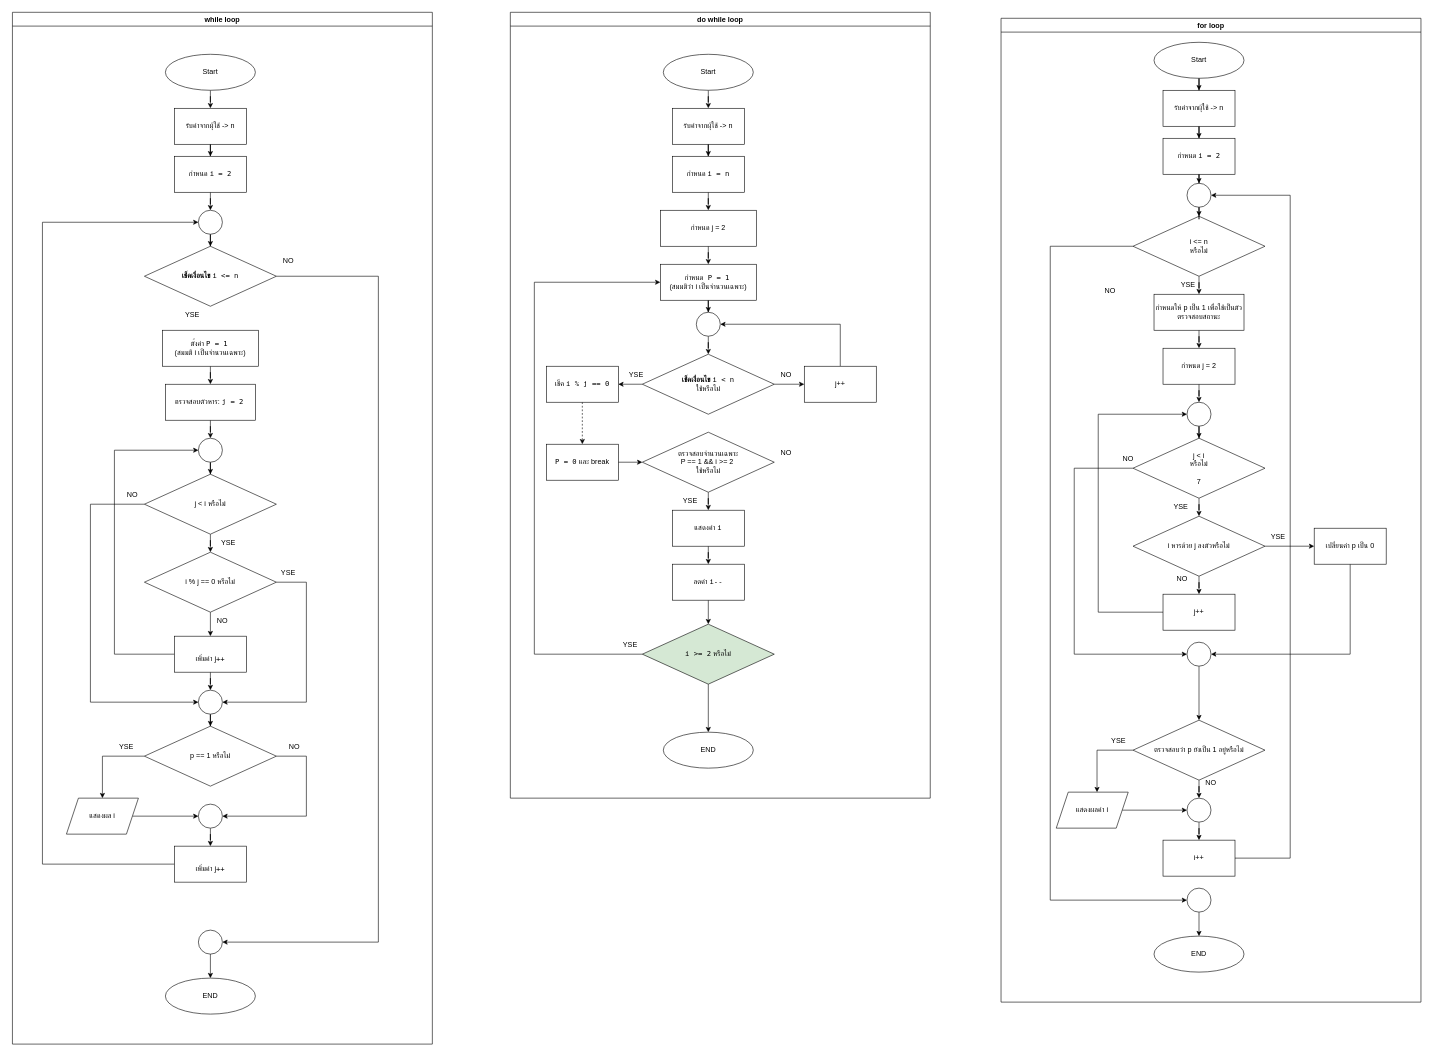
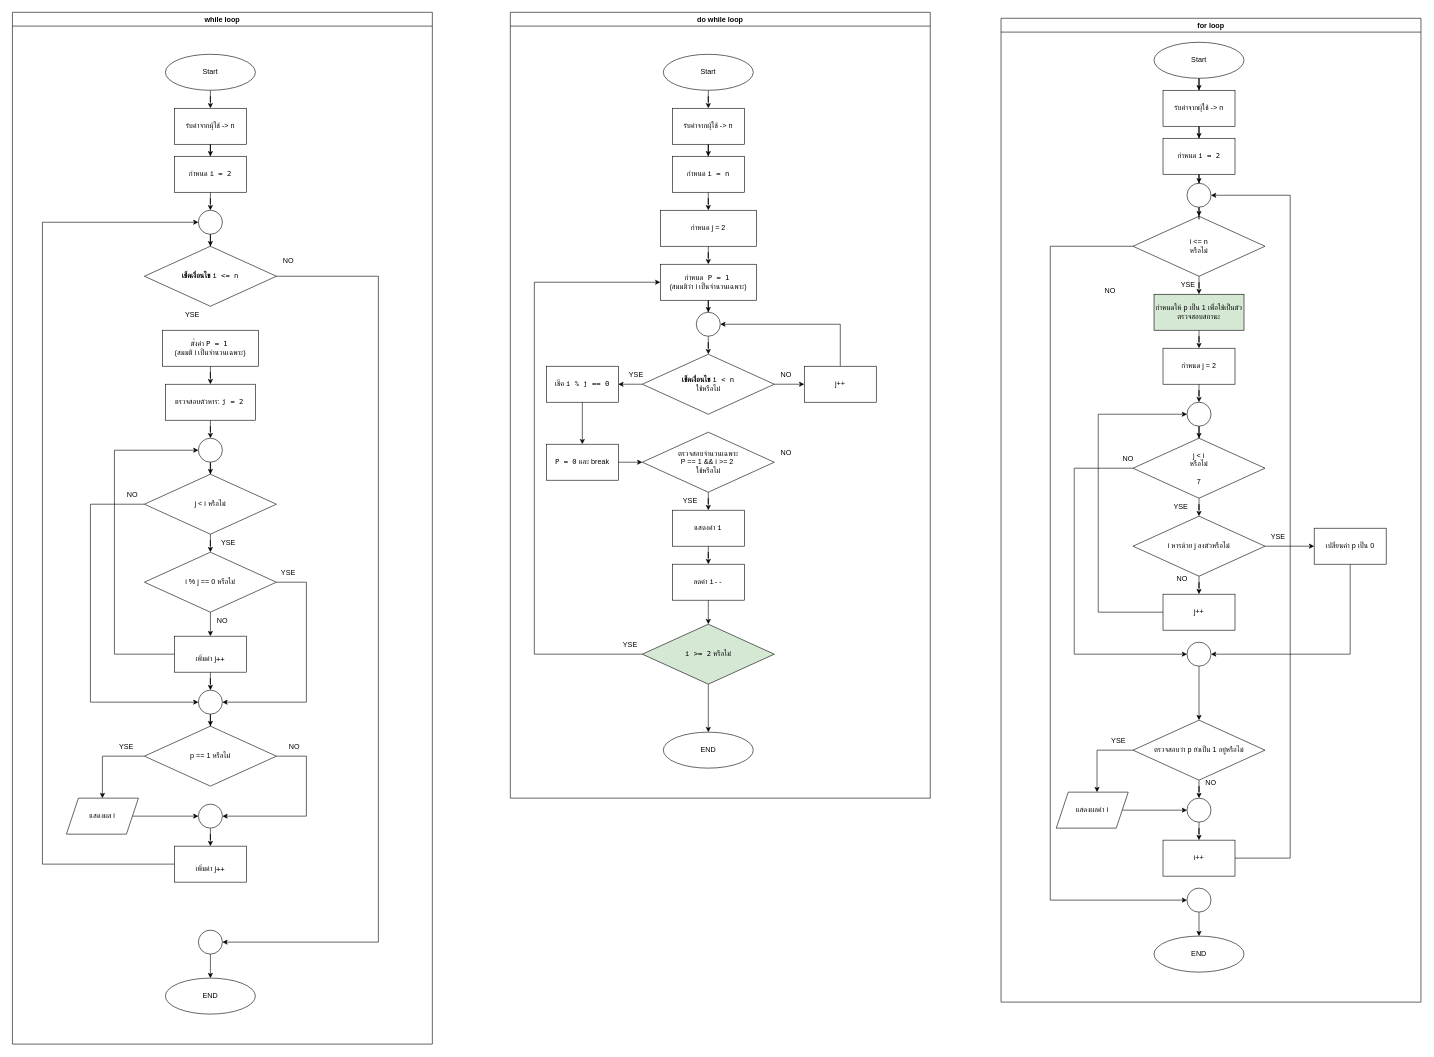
node "กำหนดให้ p เป็น 1 เพื่อใช้เป็นตัวตรวจสอบสถานะ": fillcolor #ffffff -> #d5e8d4
edge "เช็ค i % j == 0" -> "P = 0 และ break": style dashed -> solid
